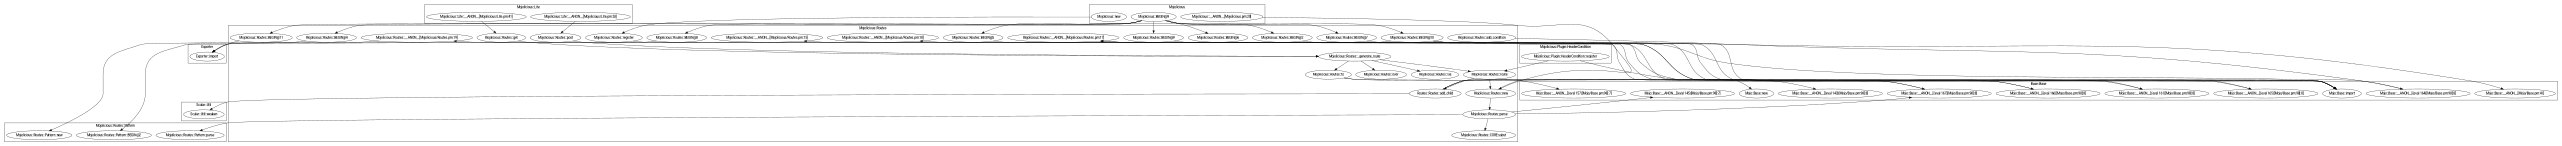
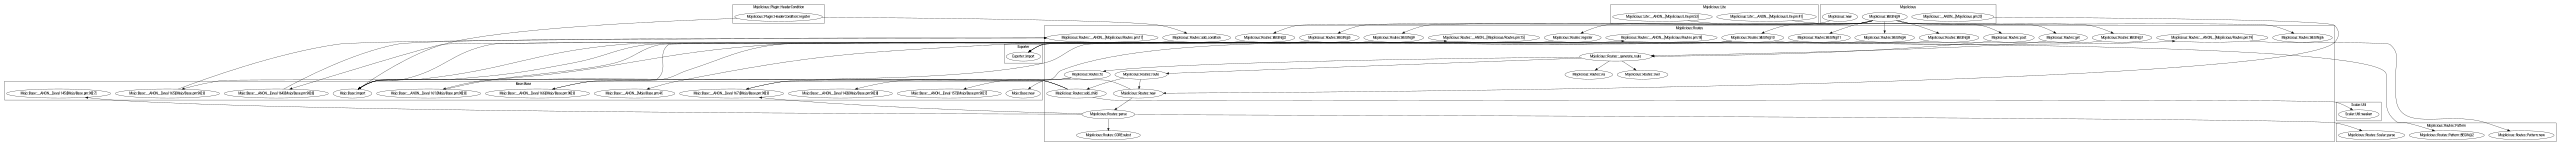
edge "Mojolicious::Plugin::HeaderCondition::register" -> "Mojolicious::Routes::route": now "Mojolicious::Plugin::HeaderCondition::register" -> "Mojolicious::Routes::add_condition"
node "Routes::Routes::add_child": label "Routes::Routes::add_child" -> "Mojolicious::Routes::add_child"
node "Mojolicious::Routes::Pattern::parse": label "Mojolicious::Routes::Pattern::parse" -> "Mojolicious::Routes::Scalar::parse"
